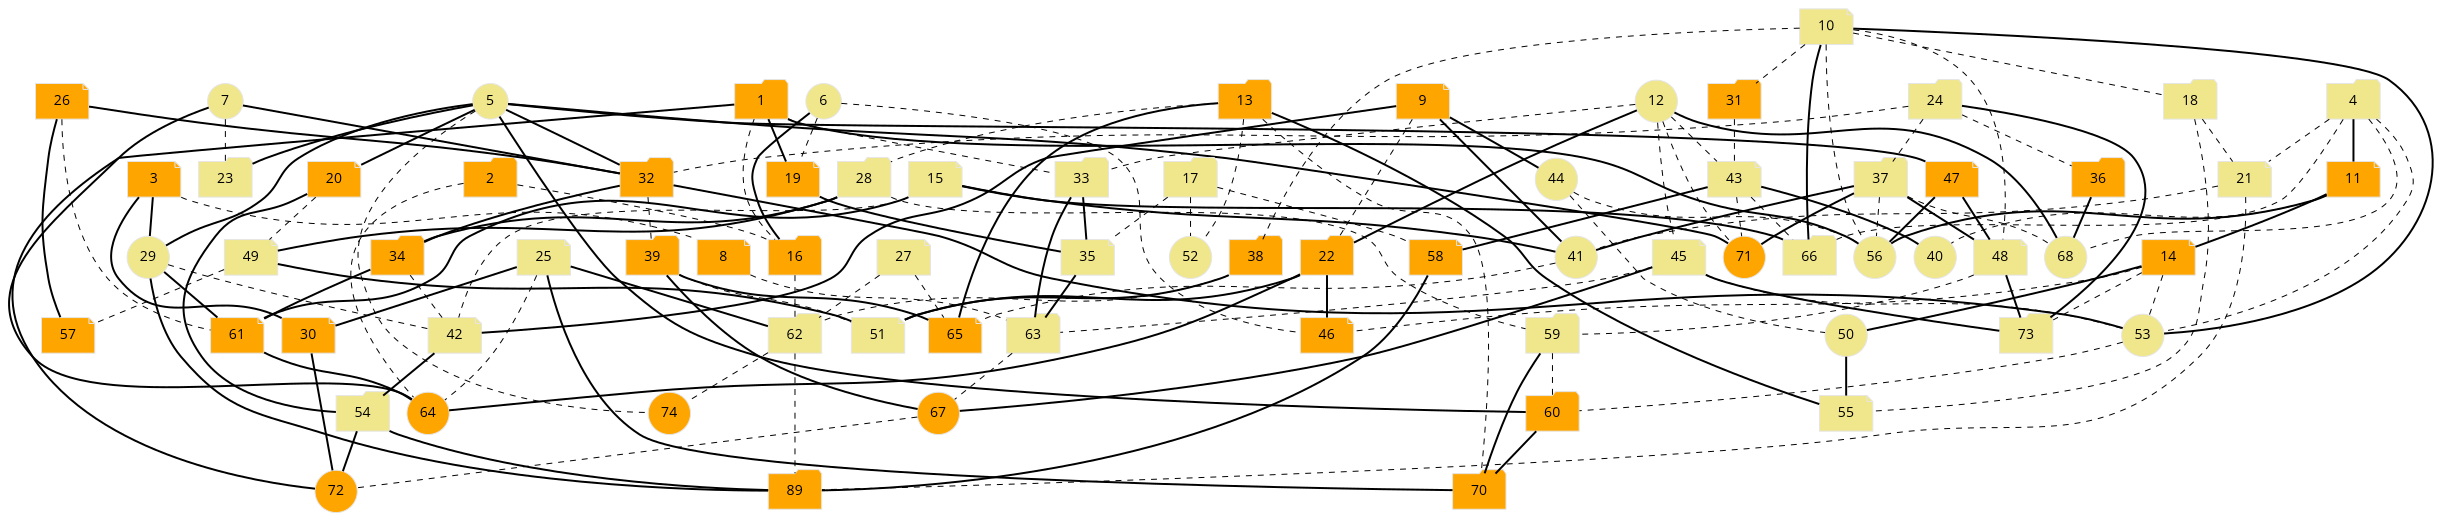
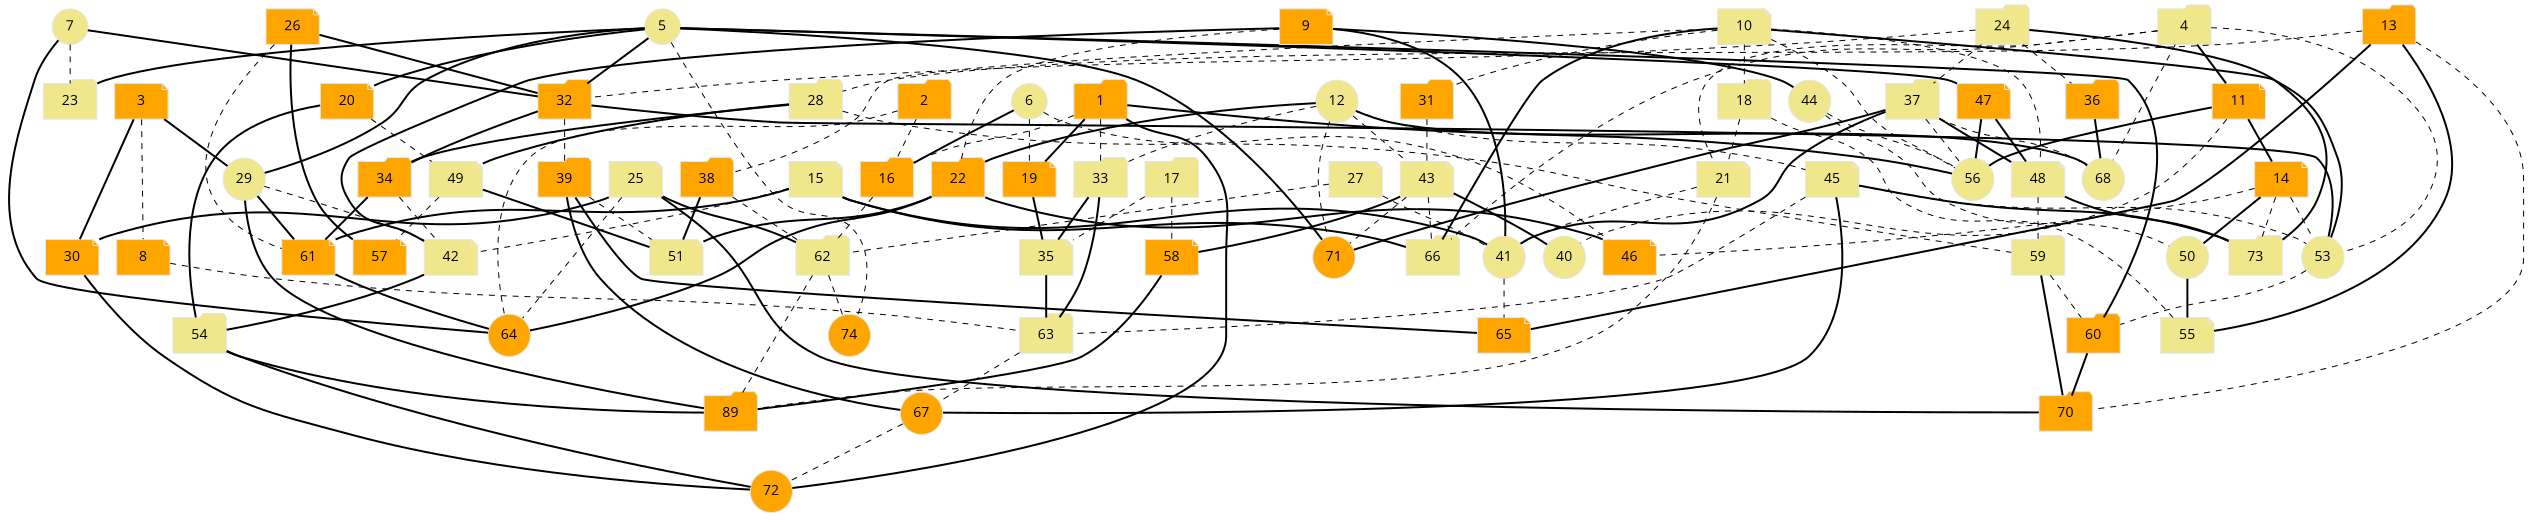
node "52": removed
edge "27" -- "65": now "27" -- "41"
